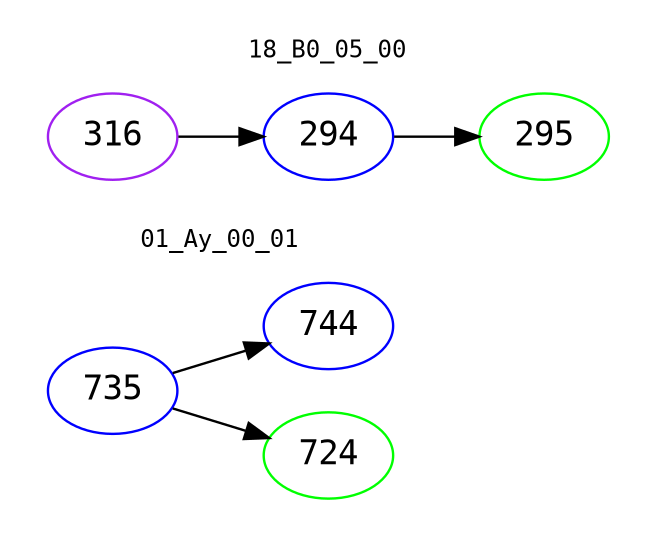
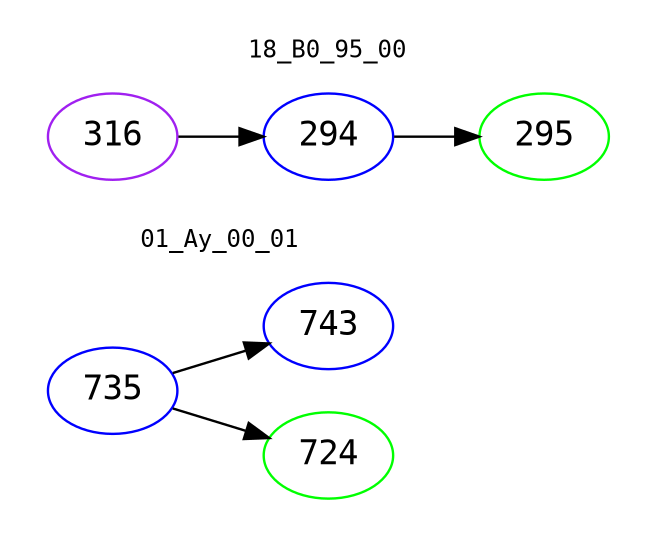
cluster "18_B0_05_00": label "18_B0_05_00" -> "18_B0_95_00"
node "744": label "744" -> "743"
